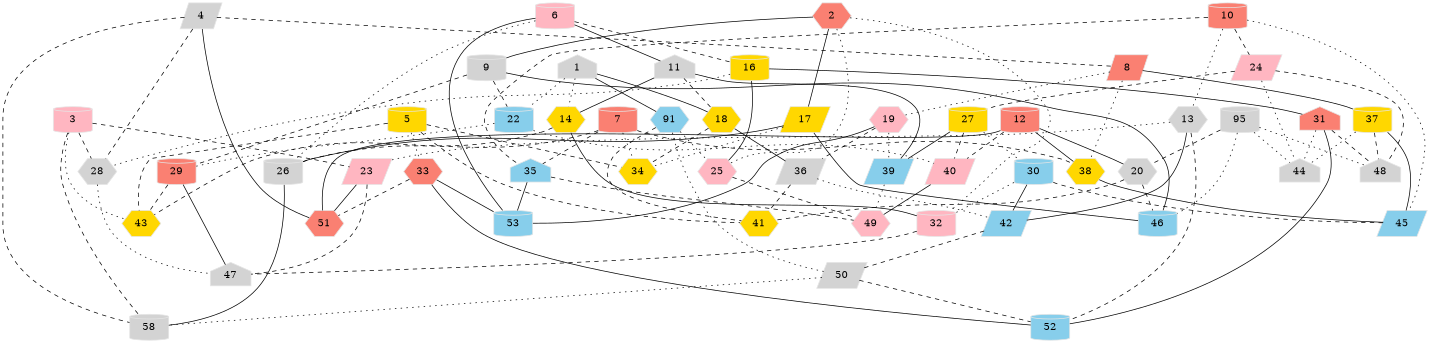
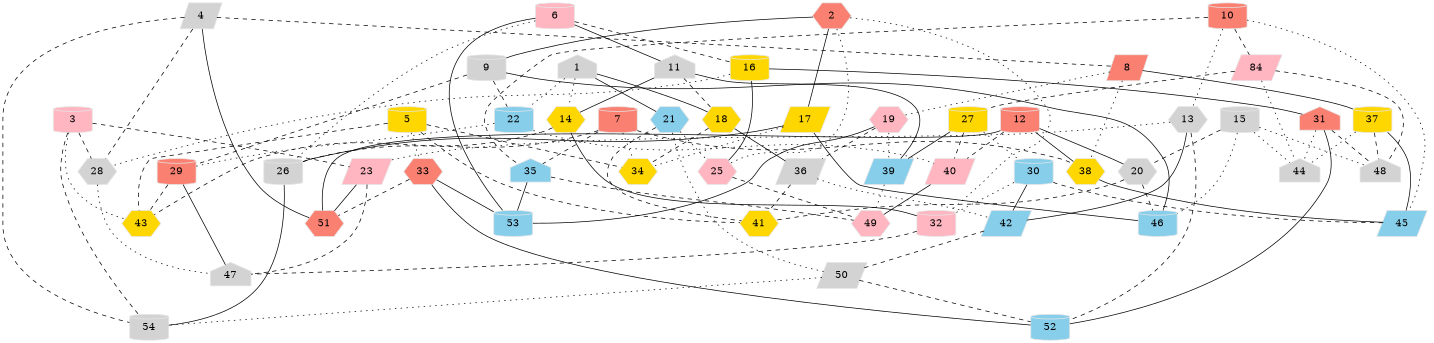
node "24": label "24" -> "84"
node "91": label "91" -> "21"
node "95": label "95" -> "15"
node "58": label "58" -> "54"
